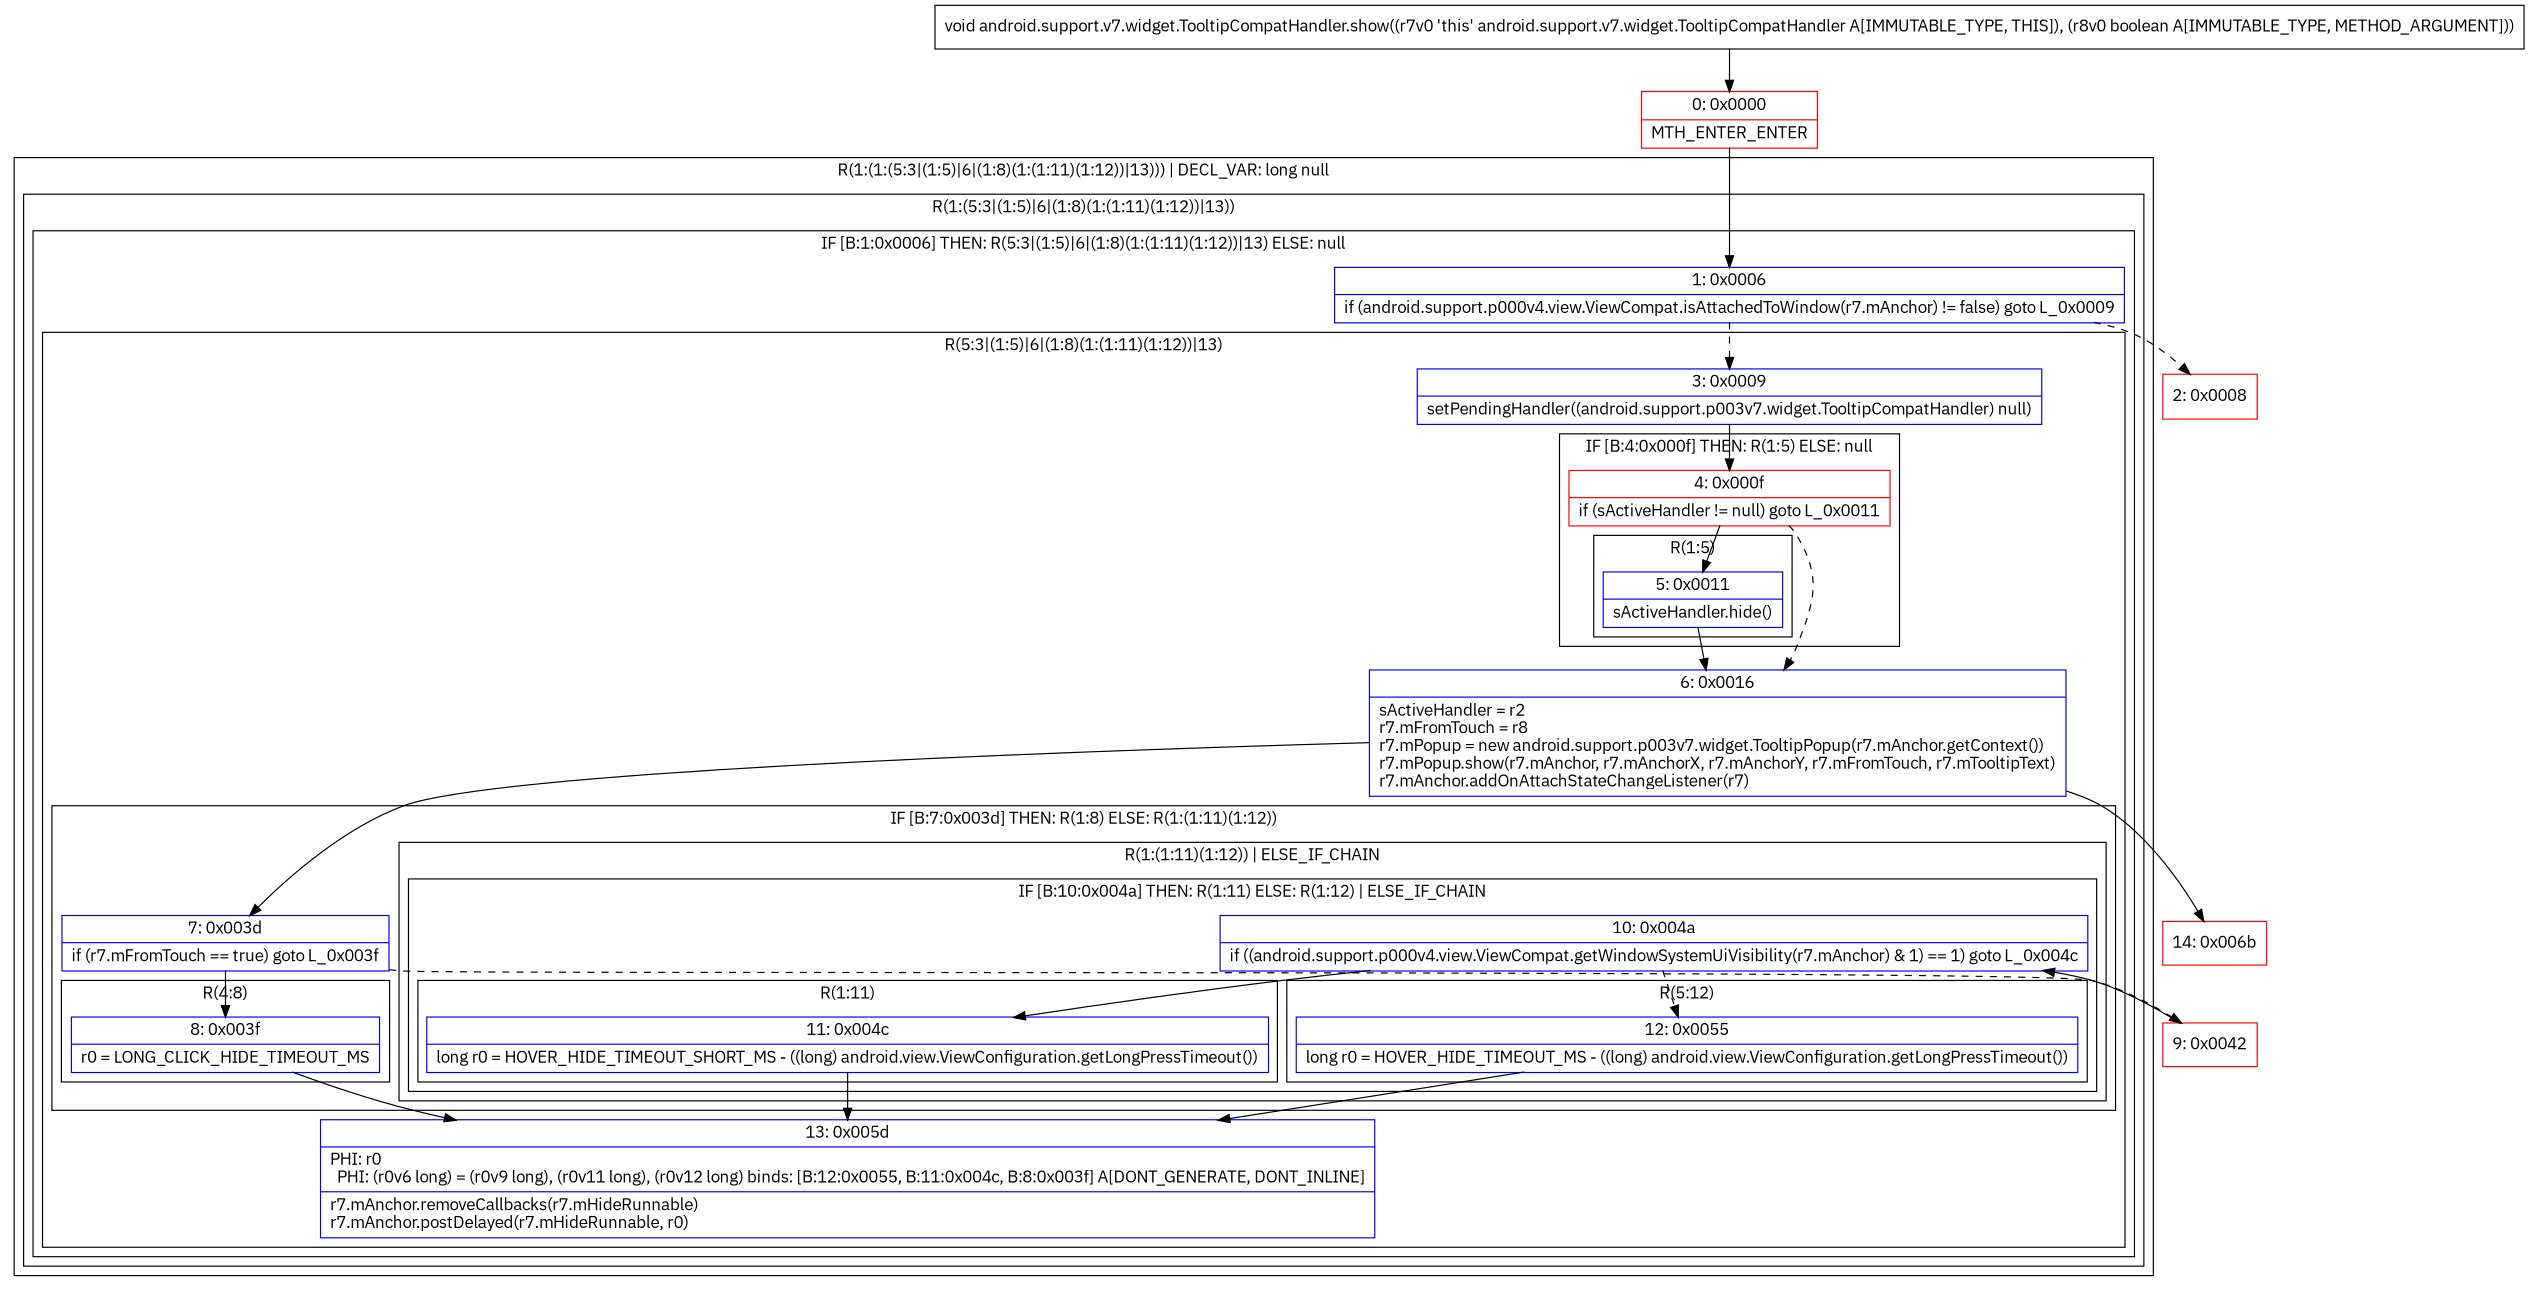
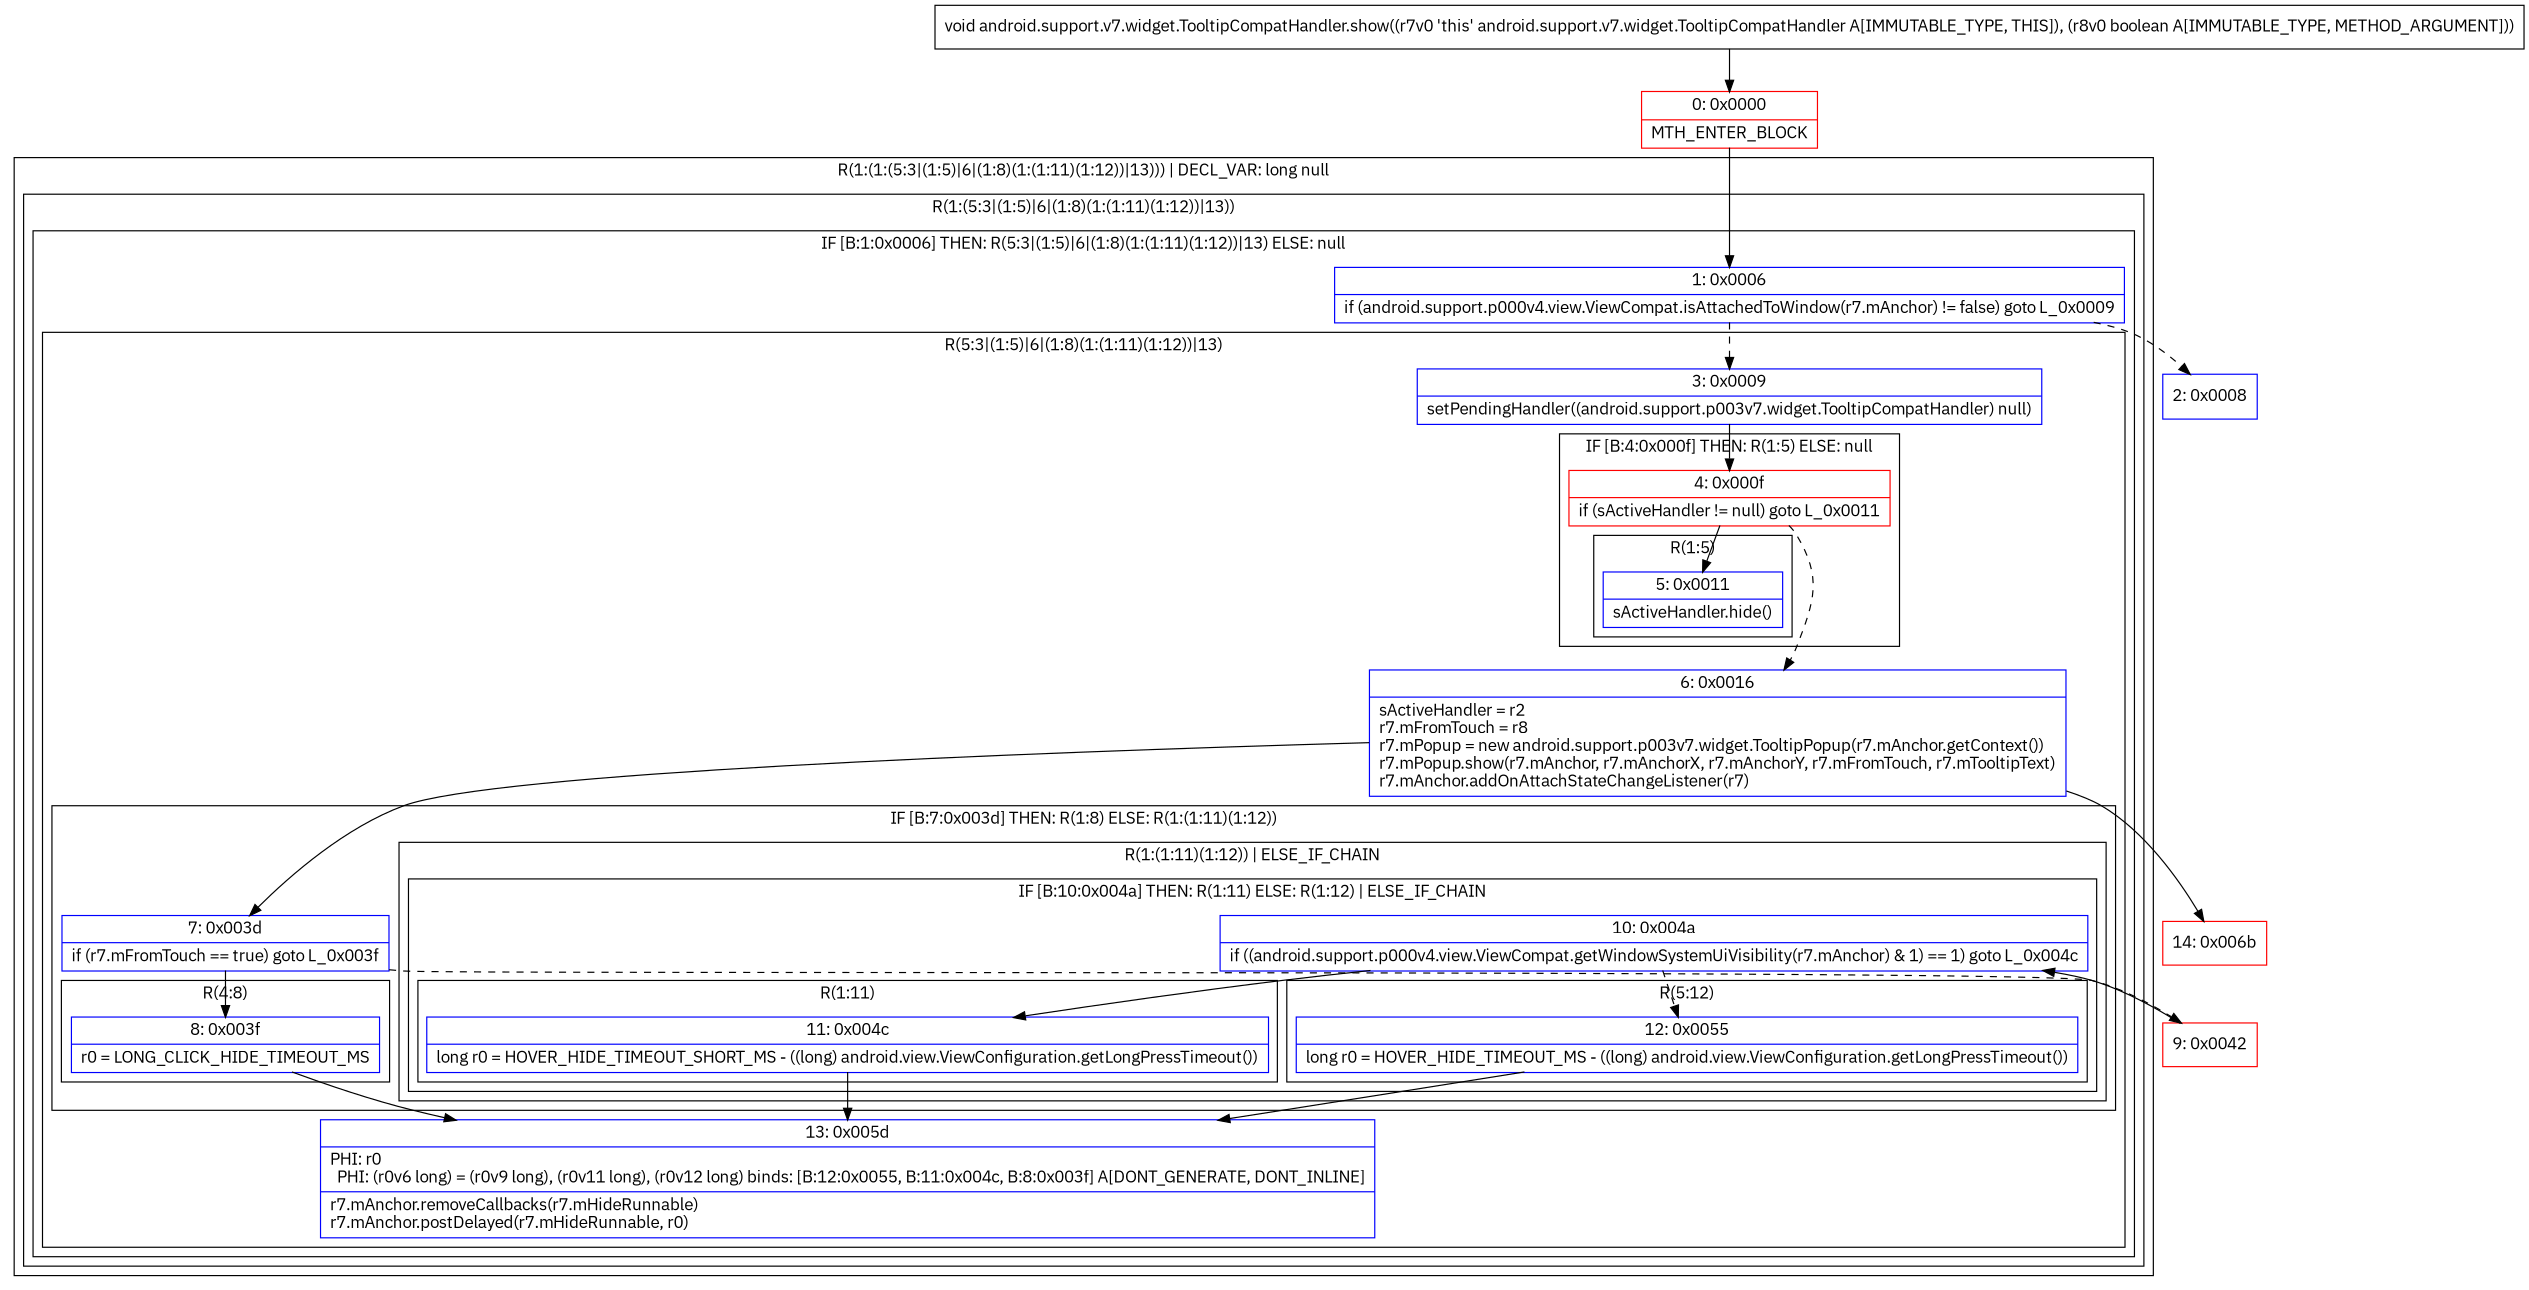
node "0: 0x0000": text "MTH_ENTER_ENTER" -> "MTH_ENTER_BLOCK"
node "2: 0x0008": color red -> blue
edge "5: 0x0011" -> "6: 0x0016": removed
